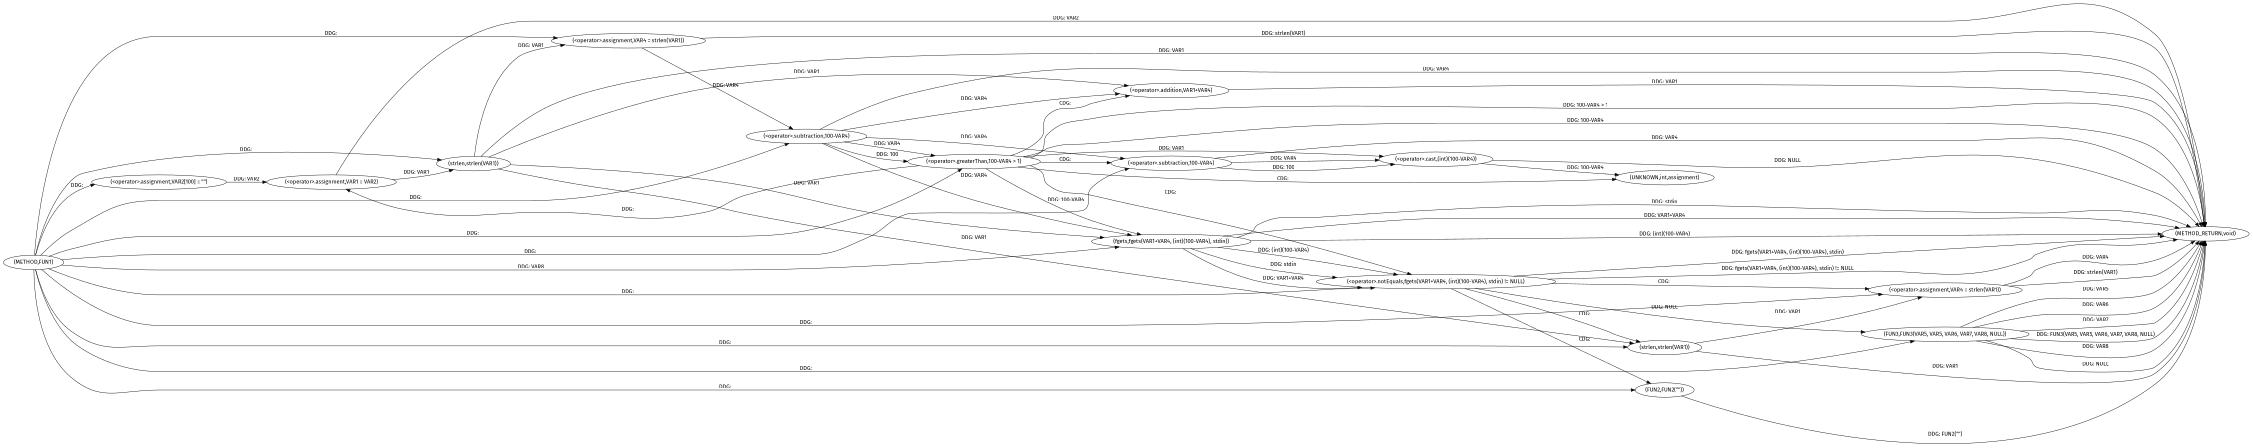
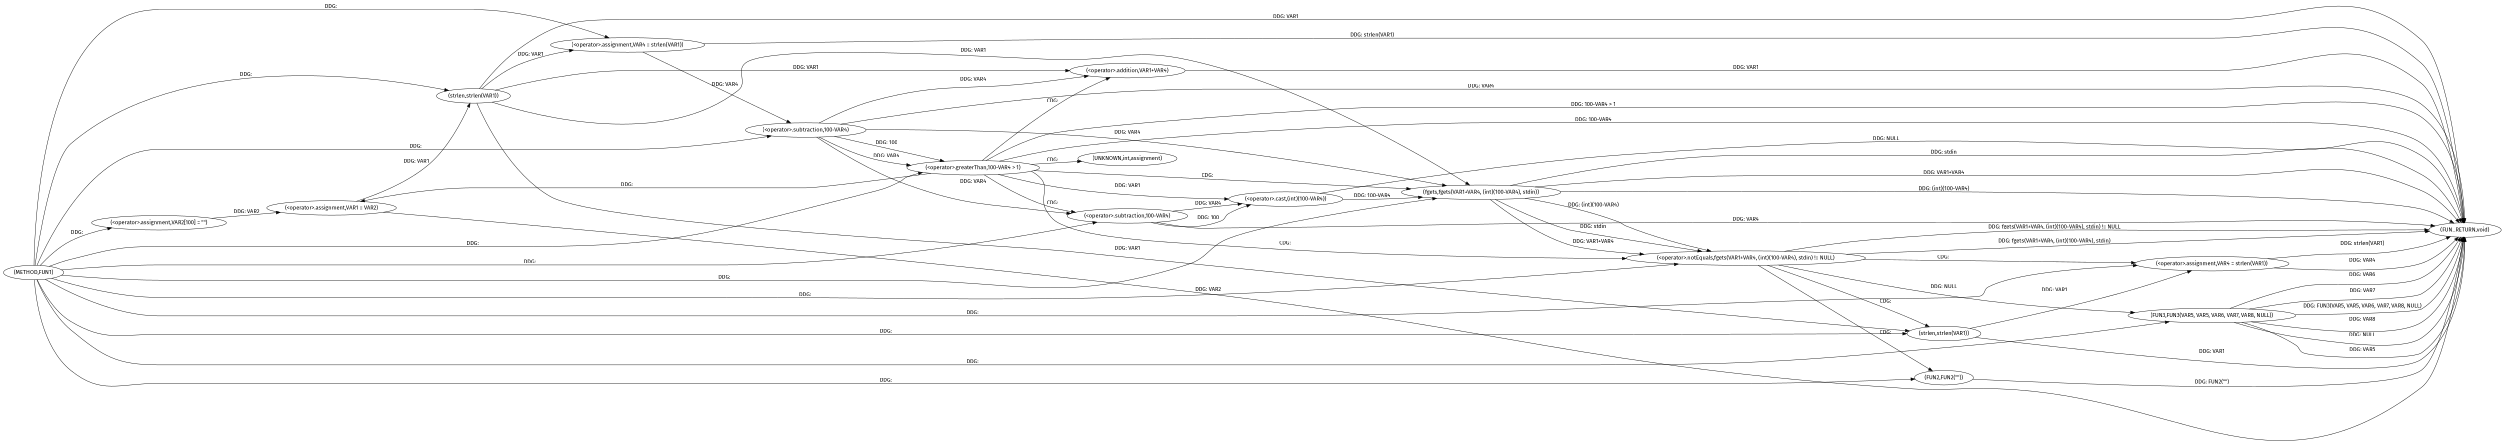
edge "(<operator>.cast,(int)(100-VAR4))" -> "(UNKNOWN,int,assignment)": now "(<operator>.cast,(int)(100-VAR4))" -> "(fgets,fgets(VAR1+VAR4, (int)(100-VAR4), stdin))"
edge "(<operator>.greaterThan,100-VAR4 > 1)" -> "(fgets,fgets(VAR1+VAR4, (int)(100-VAR4), stdin))": label "DDG: 100-VAR4" -> "CDG: "
node "(METHOD_RETURN,void)": label "(METHOD_RETURN,void)" -> "(FUN_RETURN,void)"
edge "(METHOD,FUN1)" -> "(fgets,fgets(VAR1+VAR4, (int)(100-VAR4), stdin))": label "DDG: VAR8" -> "DDG: "
